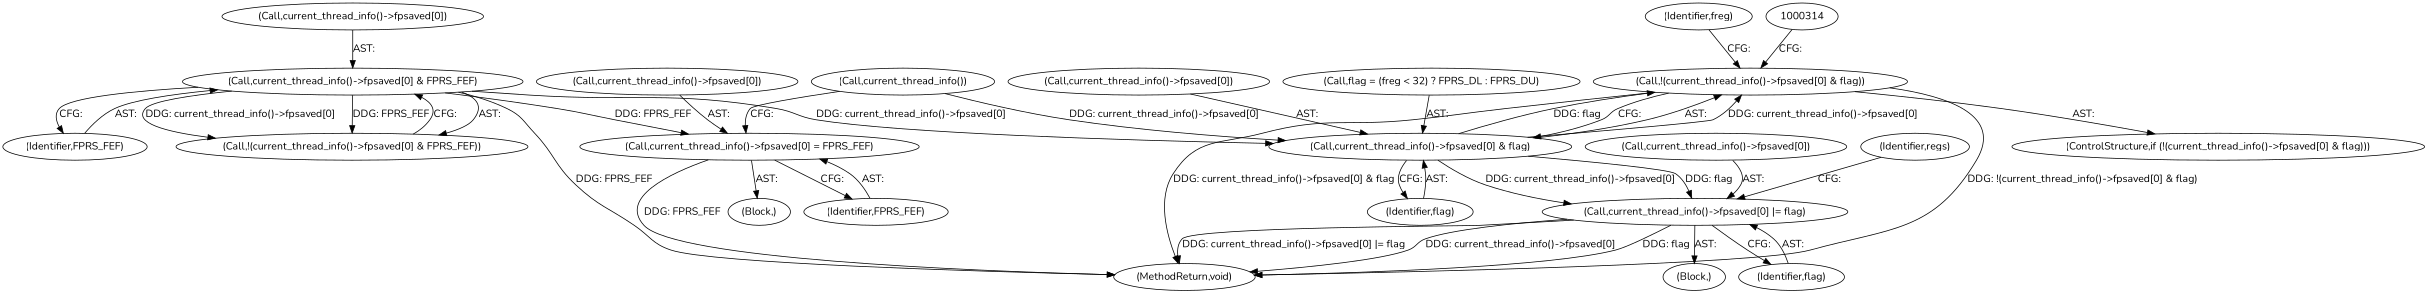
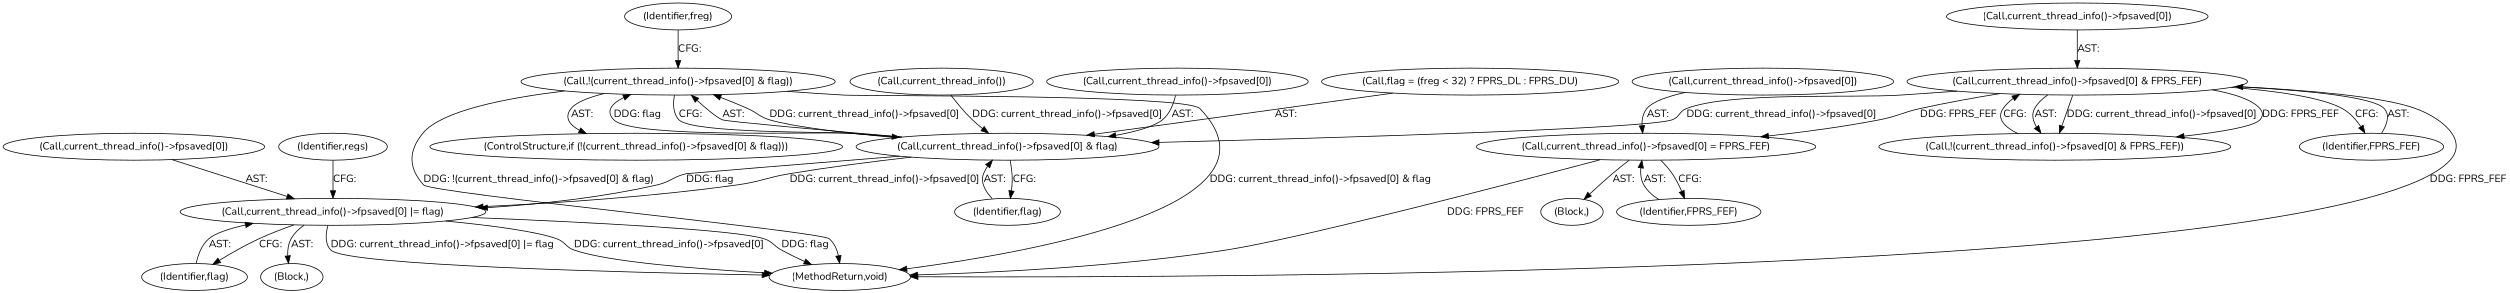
node "1000314": removed
edge "(Call,current_thread_info())" -> "(Call,current_thread_info()->fpsaved[0] = FPRS_FEF)": removed, label "CFG:"
